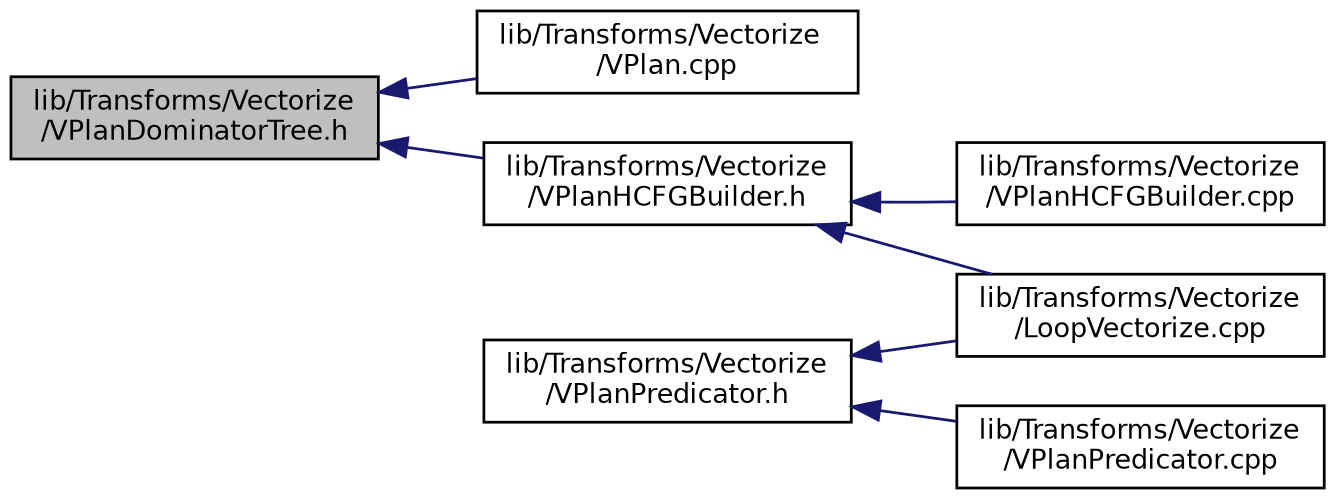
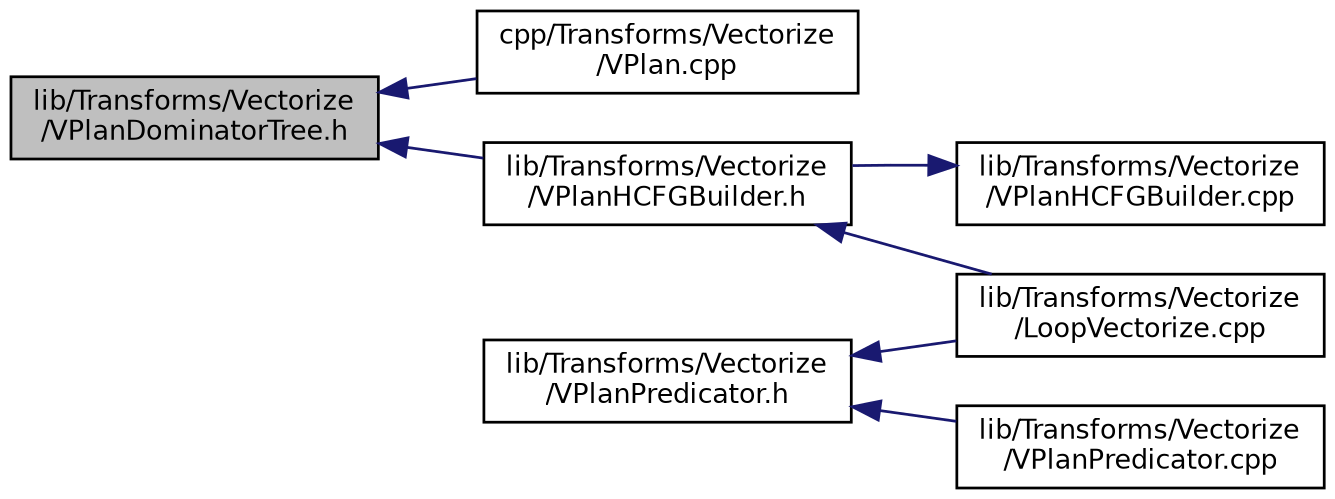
node "lib/Transforms/Vectorize /VPlan.cpp": label "lib/Transforms/Vectorize /VPlan.cpp" -> "cpp/Transforms/Vectorize /VPlan.cpp"
edge "lib/Transforms/Vectorize /VPlanHCFGBuilder.cpp" -> "lib/Transforms/Vectorize /VPlanHCFGBuilder.h": reversed
